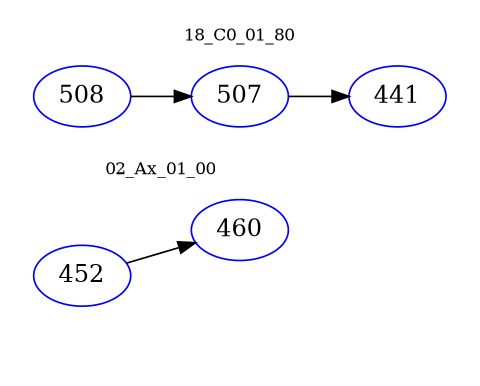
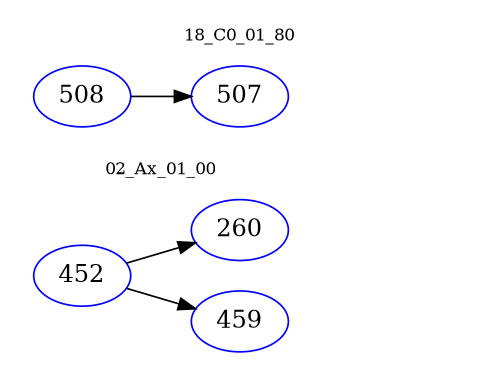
node "441": removed
node "460": label "460" -> "260"
node "459": added
